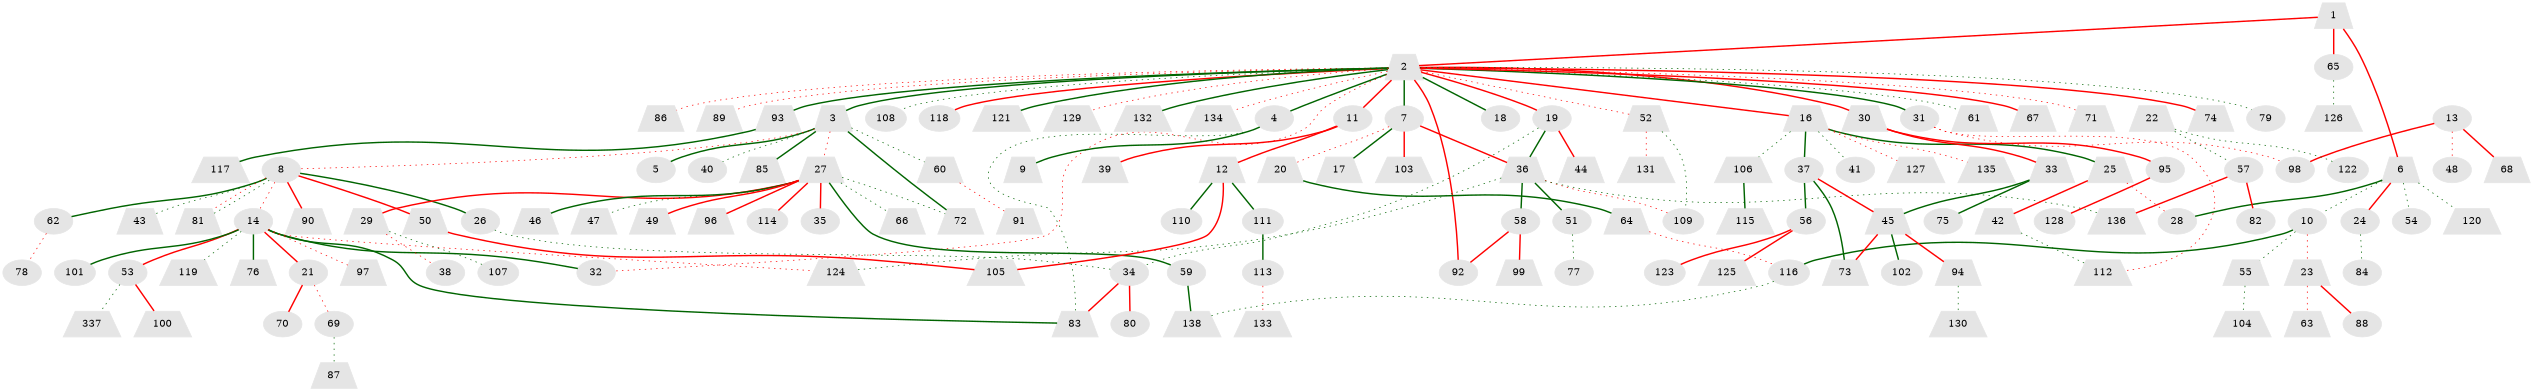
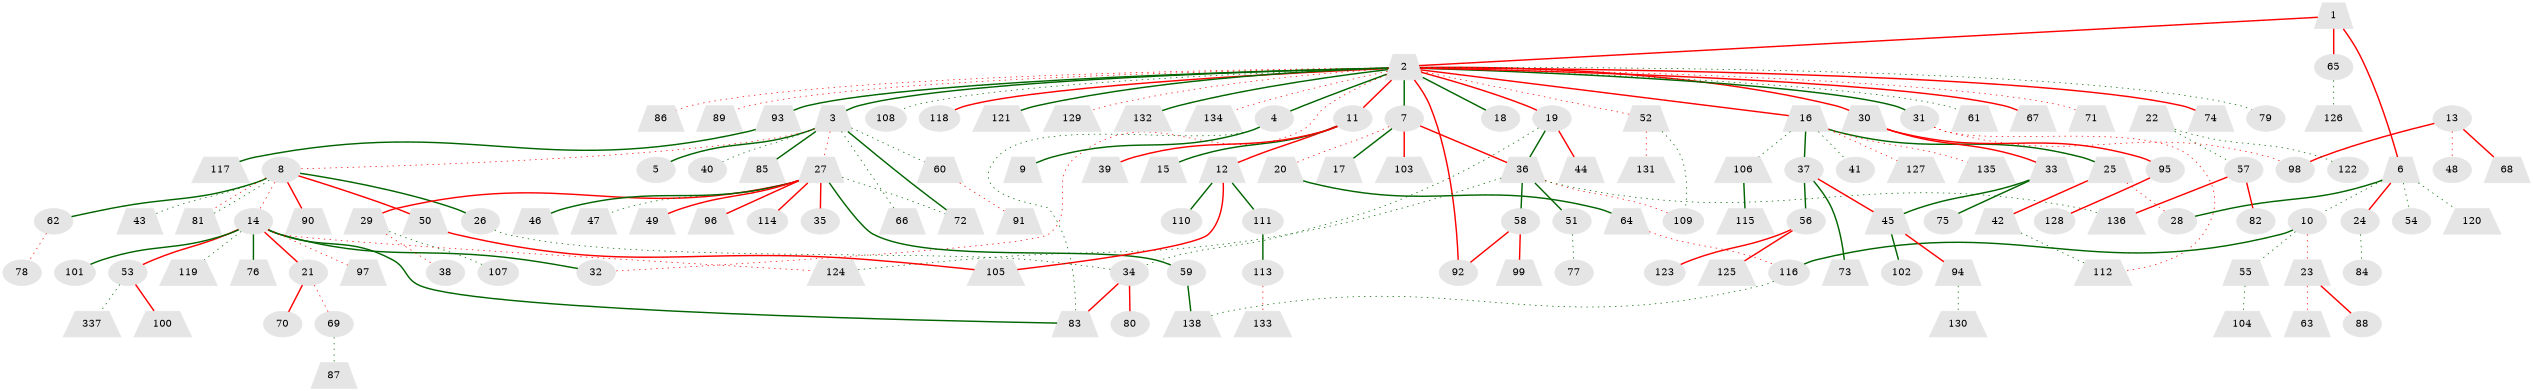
node "15": added
edge "27" -- "66": now "3" -- "66"
edge "45" -- "73": removed
